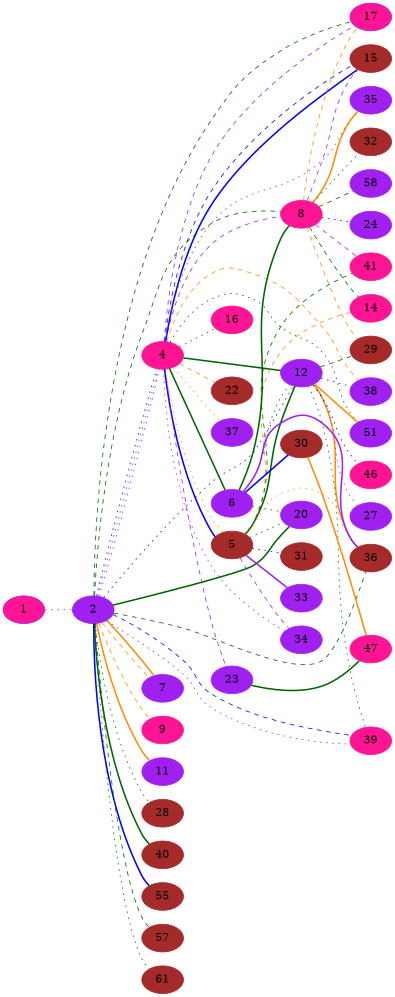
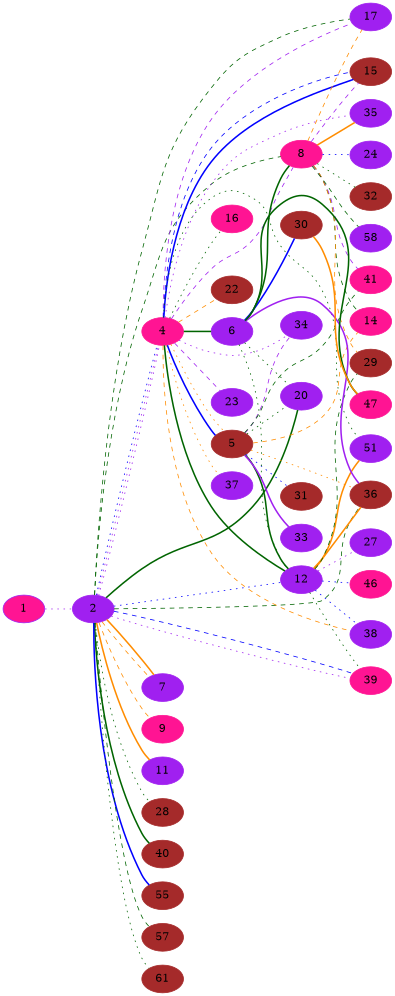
node "17": fillcolor deeppink -> purple
edge "47" -- "23": now "47" -- "6"
